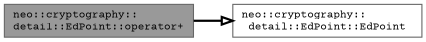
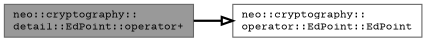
node "neo::cryptography:: detail::EdPoint::EdPoint": label "neo::cryptography:: detail::EdPoint::EdPoint" -> "neo::cryptography:: operator::EdPoint::EdPoint"
